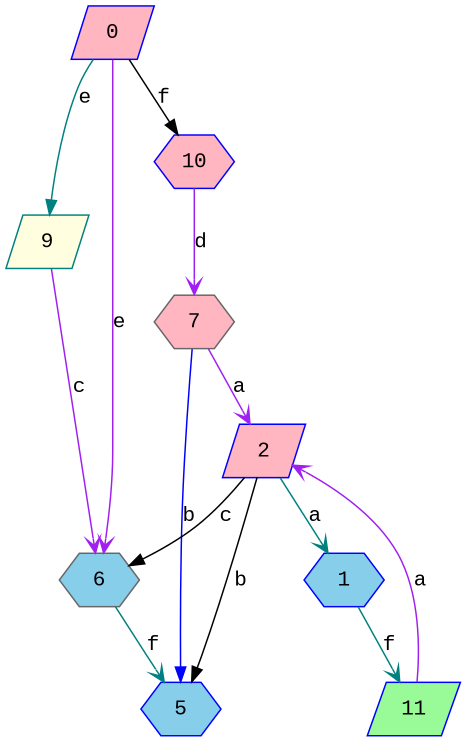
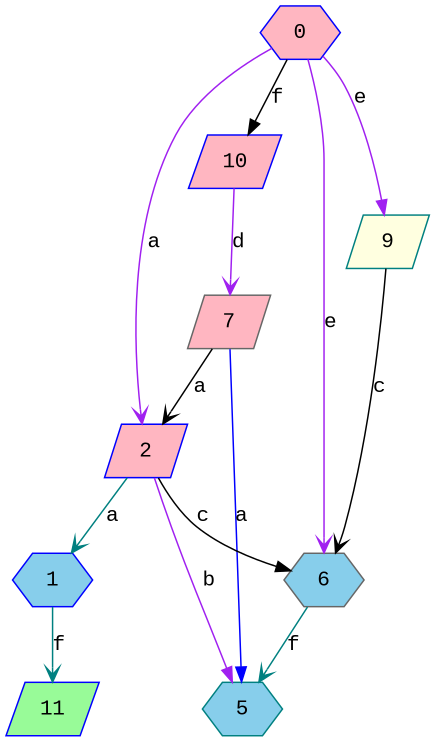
node "0": shape parallelogram -> hexagon
edge "0" -> "9": color teal -> purple
node "10": shape hexagon -> parallelogram
node "7": shape hexagon -> parallelogram
edge "7" -> "2": color purple -> black
edge "9" -> "6": color purple -> black
edge "7" -> "5": label "b" -> "a"
edge "11" -> "2": now "0" -> "2"
edge "2" -> "5": color black -> purple
node "5": color blue -> teal
